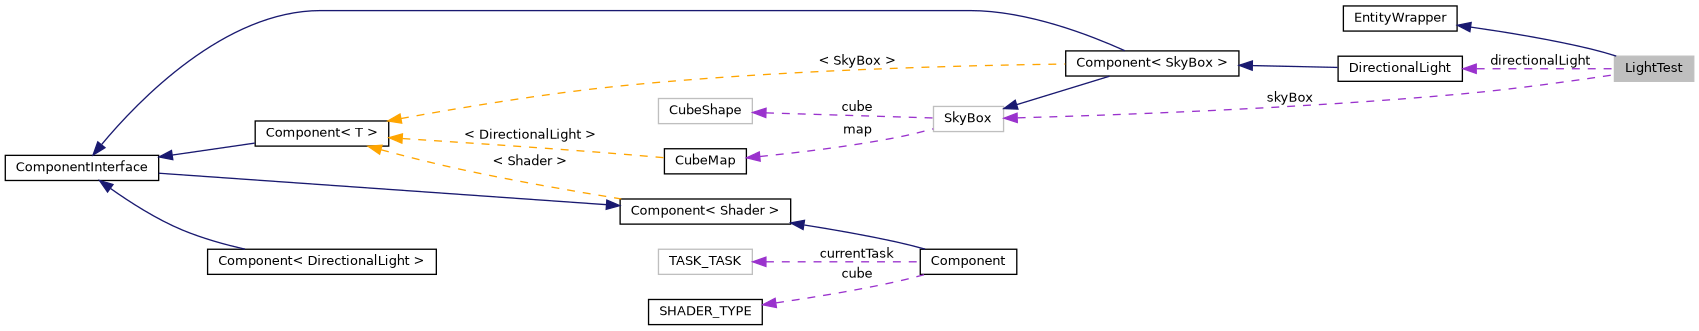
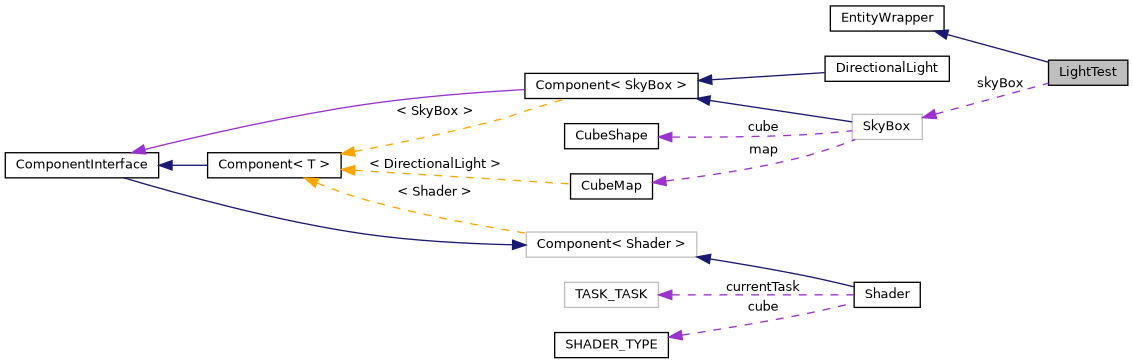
edge "Component< SkyBox >" -> "ComponentInterface": color midnightblue -> darkorchid3
edge "LightTest" -> "DirectionalLight": removed, label "directionalLight"
node "LightTest": color grey75 -> black
edge "Component< SkyBox >" -> "SkyBox": reversed
node "CubeShape": color grey75 -> black
node "Component< Shader >": color black -> grey75
node "Component< DirectionalLight >": removed
node "Component": label "Component" -> "Shader"
